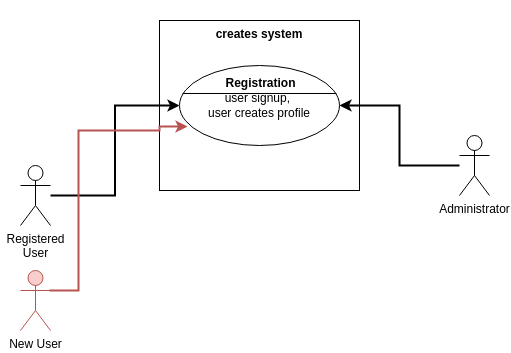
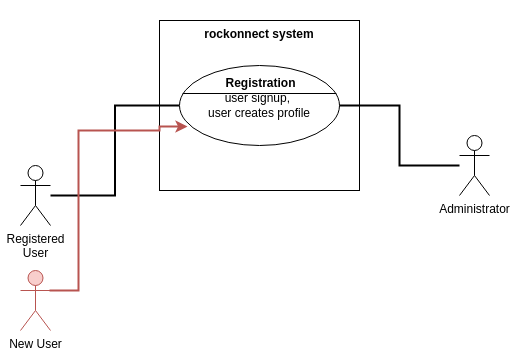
node "creates system": label "creates system" -> "rockonnect system"
edge "Registered User" -> "user signup, user creates profile": arrowhead classic -> none
edge "Administrator" -> "user signup, user creates profile": arrowhead classic -> none
